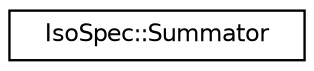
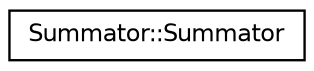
node "IsoSpec::Summator": label "IsoSpec::Summator" -> "Summator::Summator"
